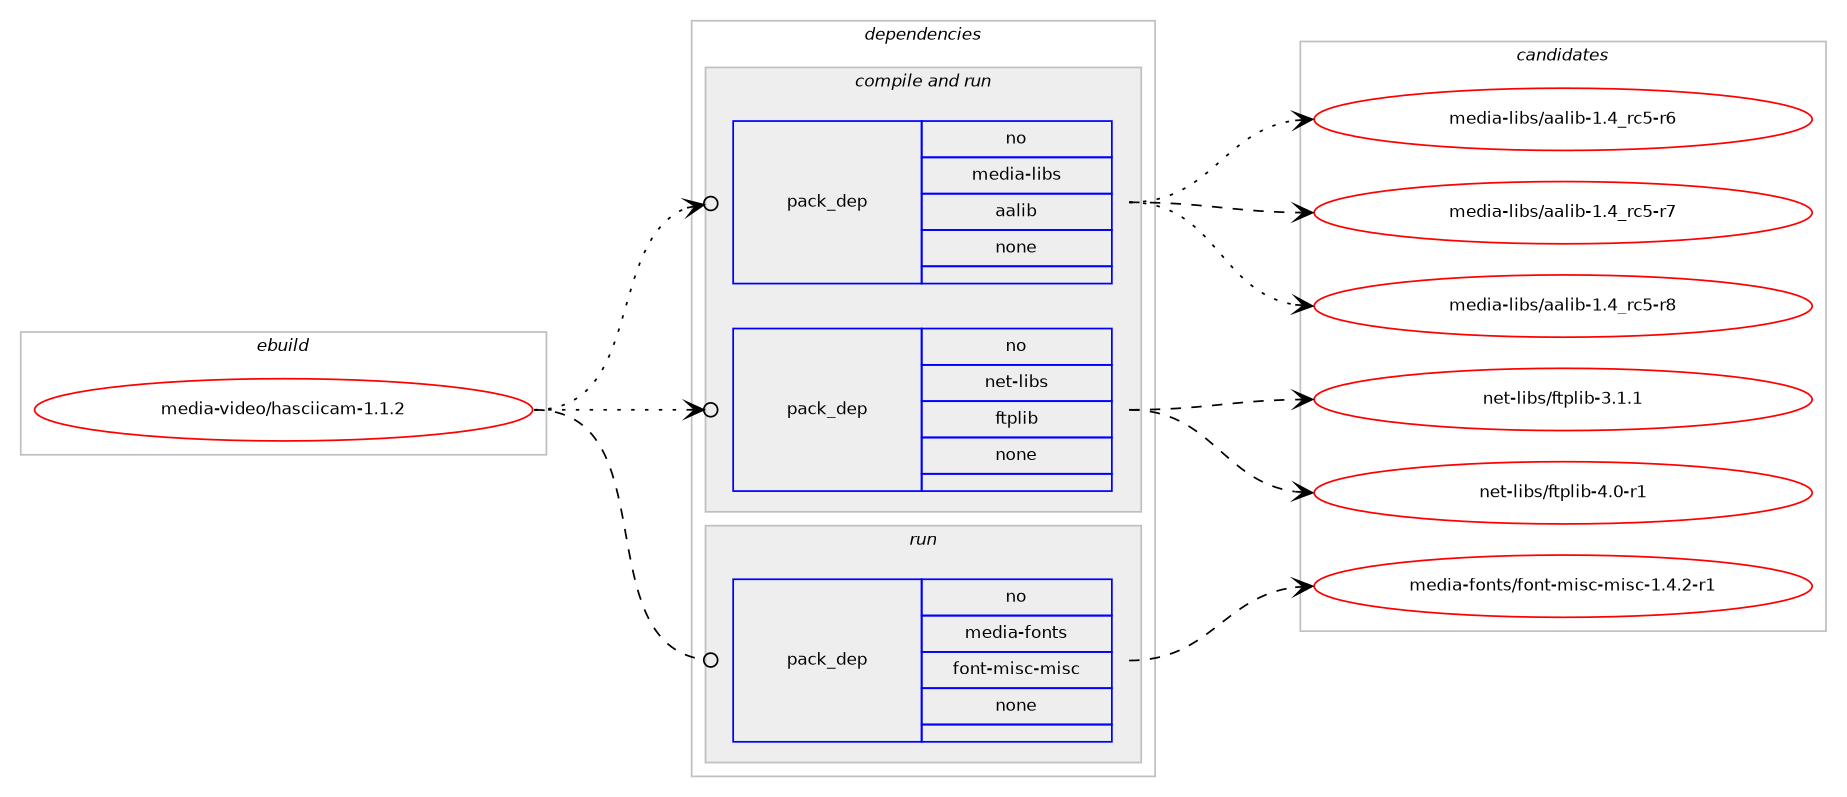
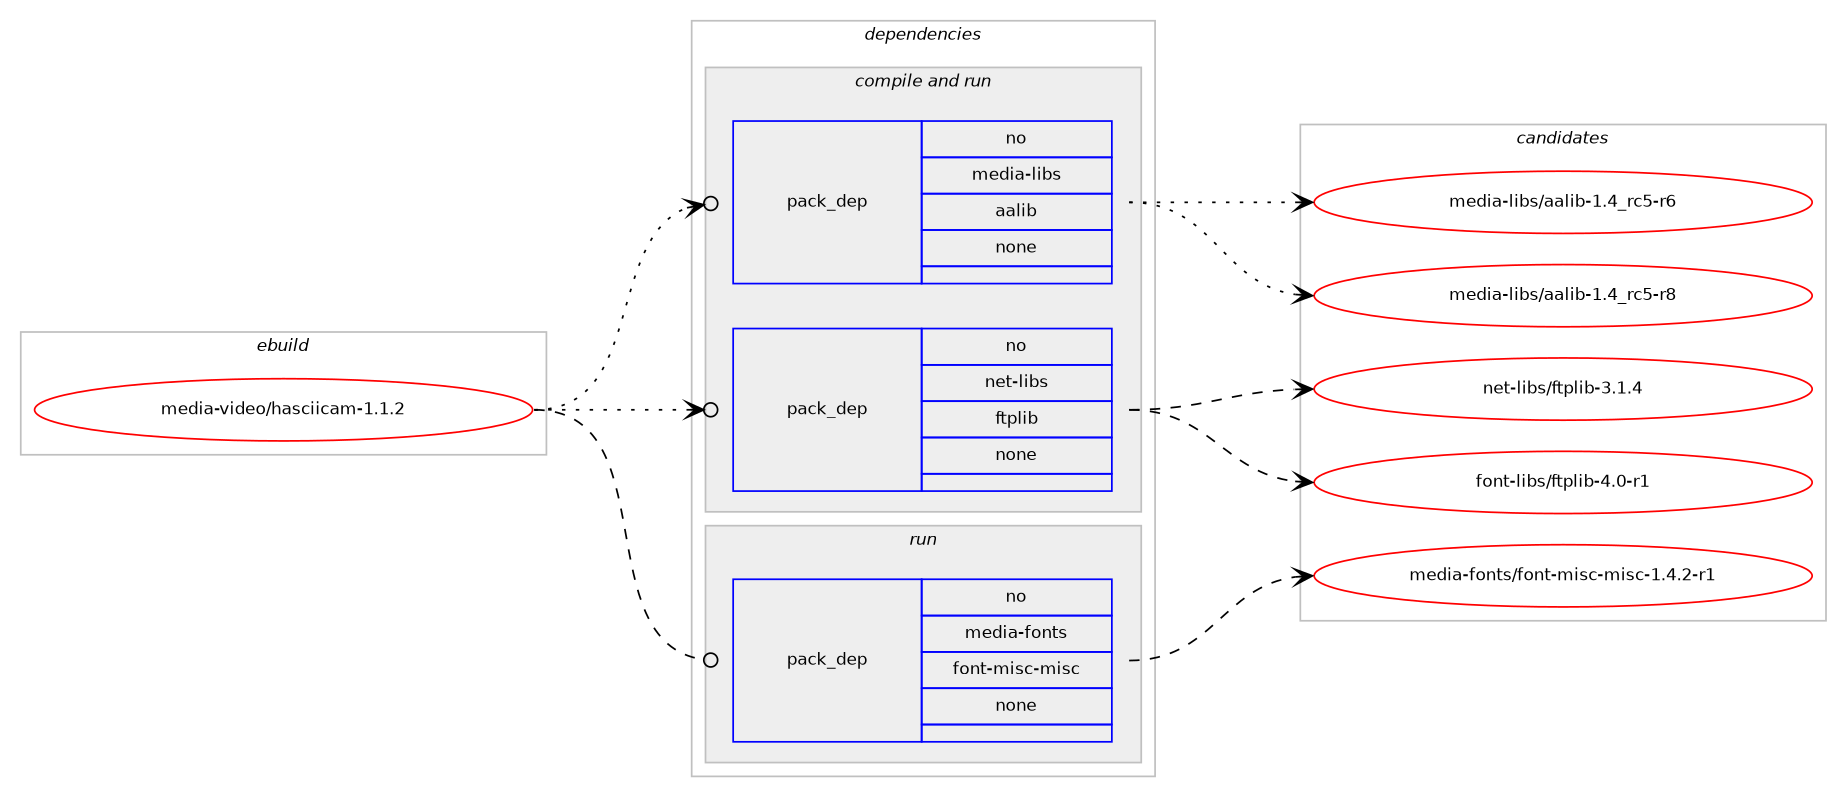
node "media-libs/aalib-1.4_rc5-r7": removed
node "net-libs/ftplib-3.1.1": label "net-libs/ftplib-3.1.1" -> "net-libs/ftplib-3.1.4"
node "net-libs/ftplib-4.0-r1": label "net-libs/ftplib-4.0-r1" -> "font-libs/ftplib-4.0-r1"
